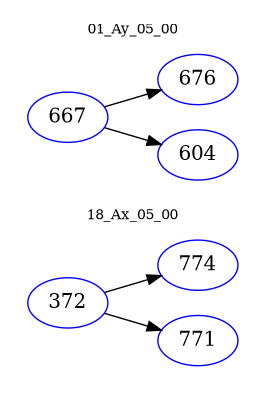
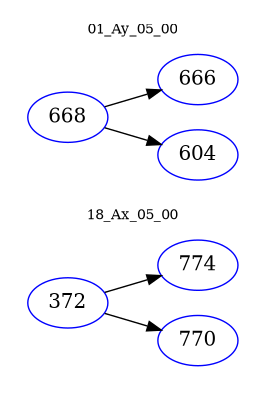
node "676": label "676" -> "666"
node "667": label "667" -> "668"
node "771": label "771" -> "770"
